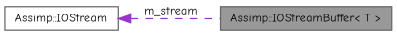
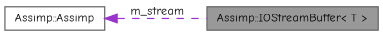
node "Assimp::IOStream": label "Assimp::IOStream" -> "Assimp::Assimp"
